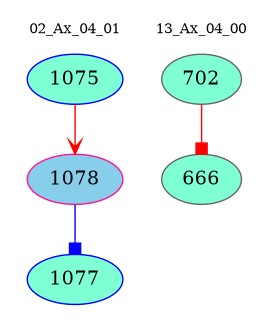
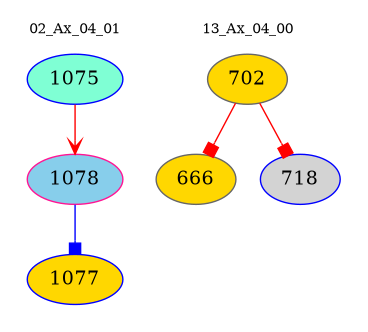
node "702": fillcolor aquamarine -> gold
node "666": fillcolor aquamarine -> gold
node "718": added
node "1077": fillcolor aquamarine -> gold
